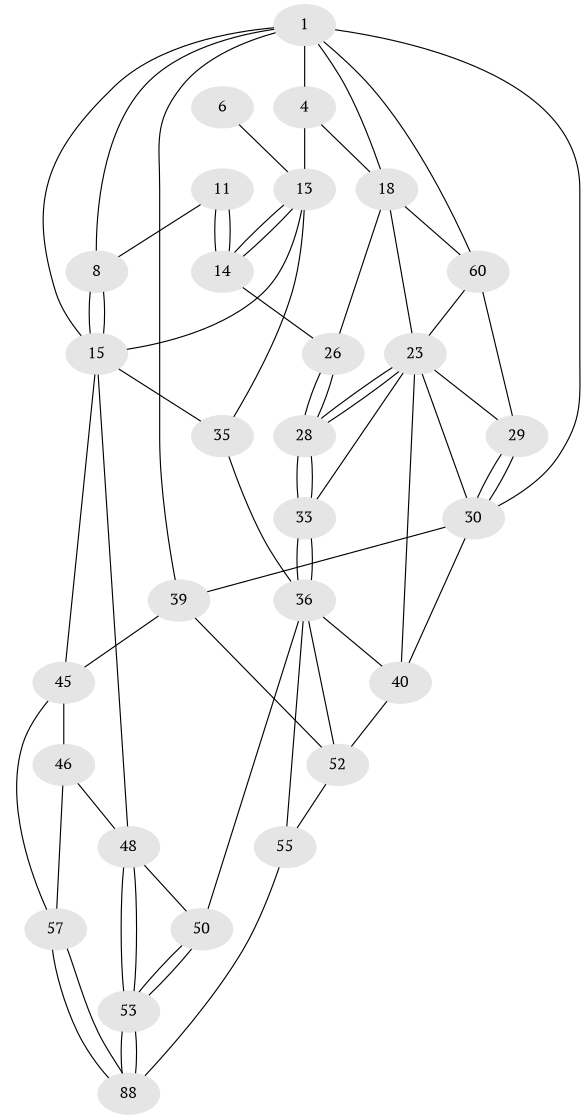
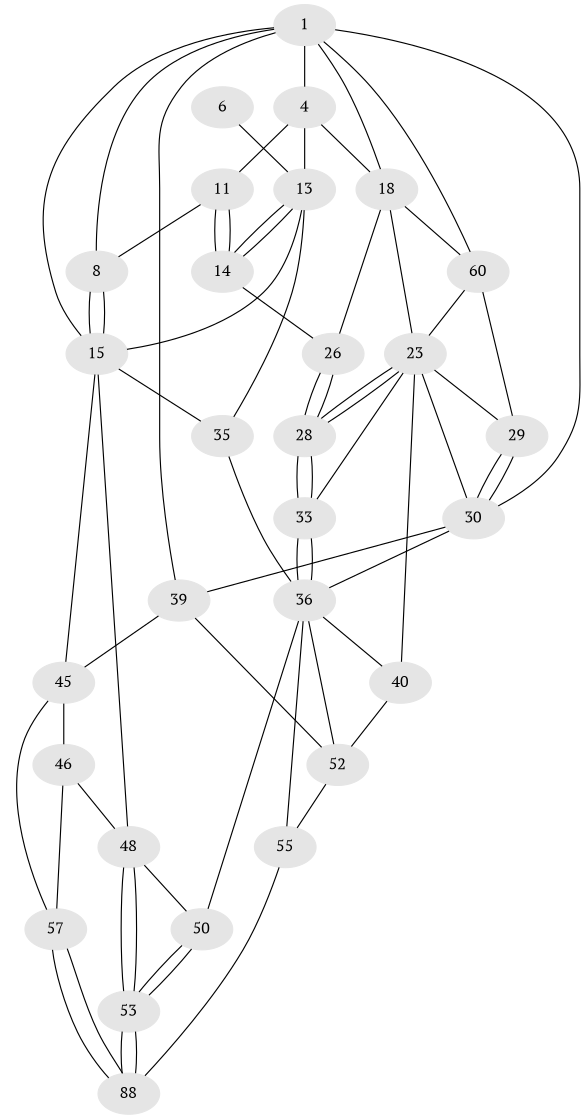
edge "4" -- "11": added
edge "30" -- "40": now "30" -- "36"
